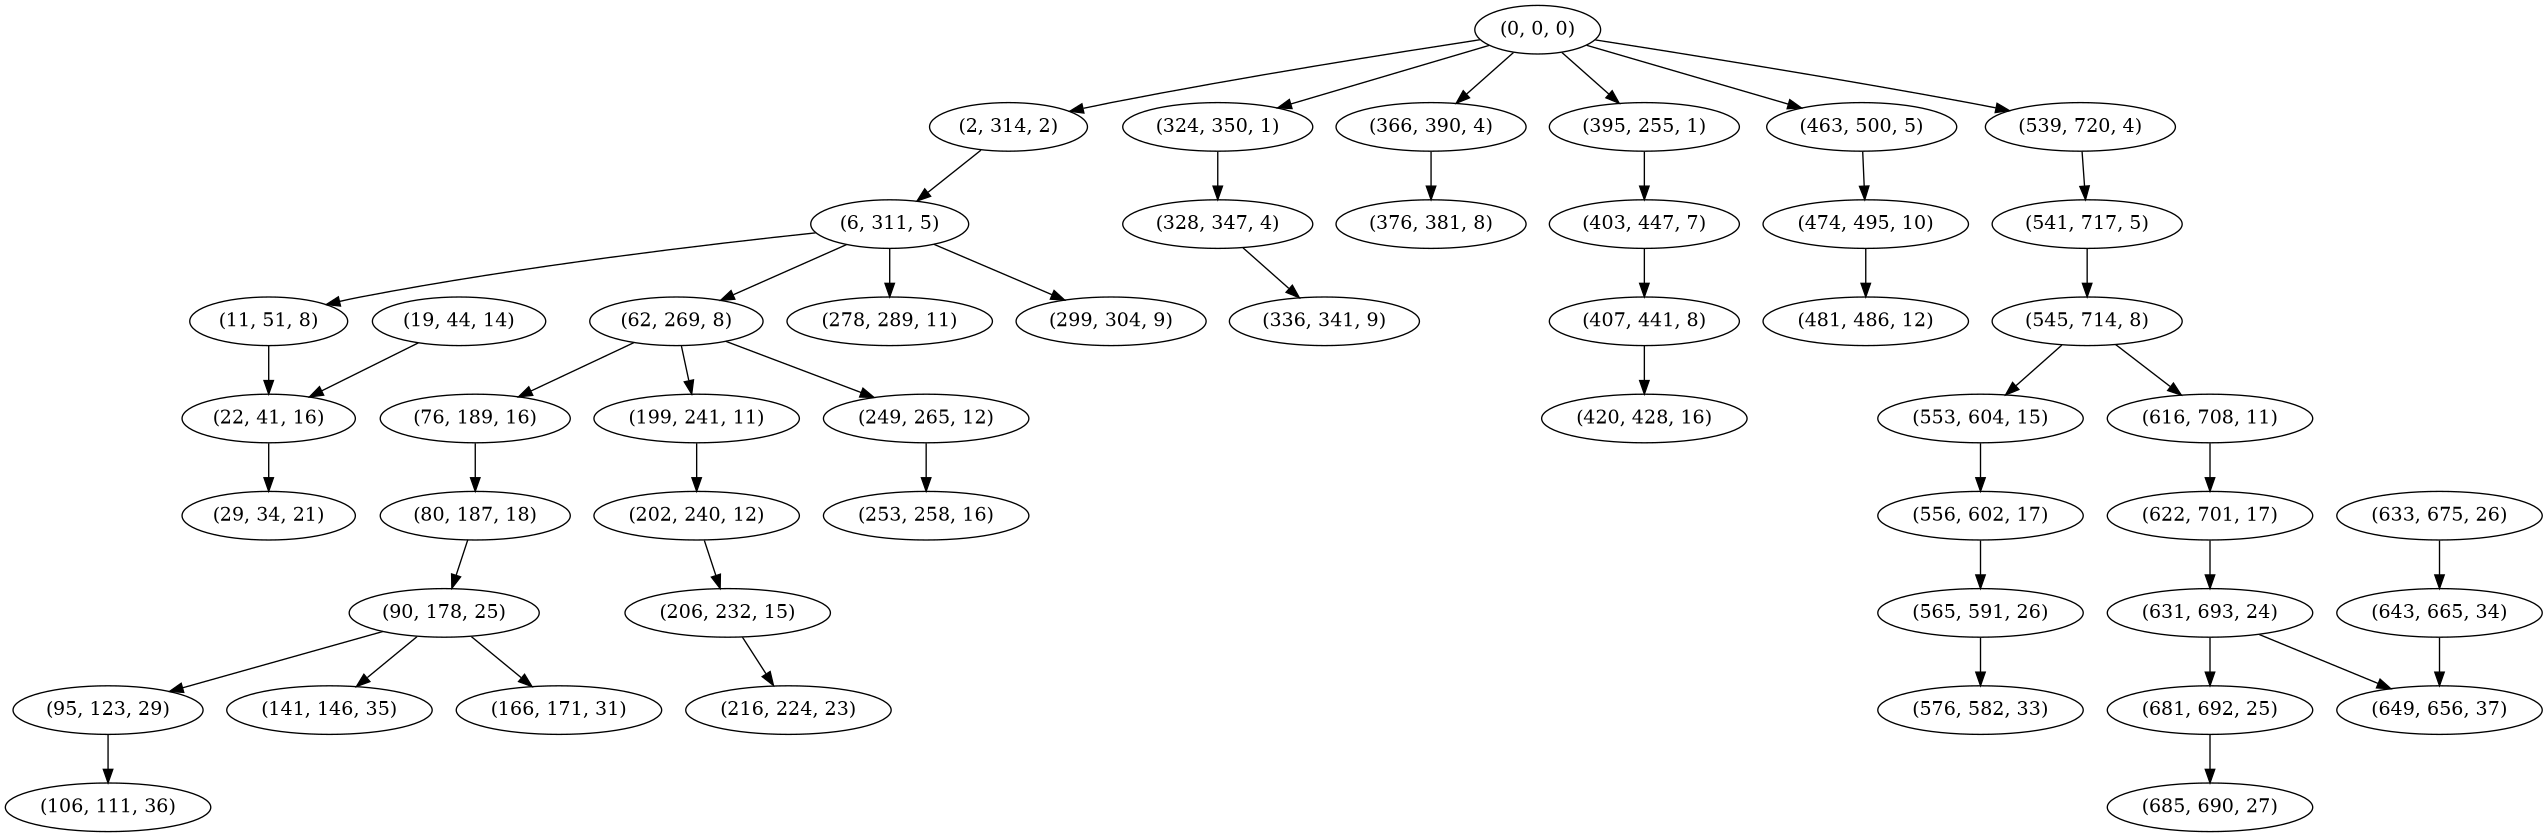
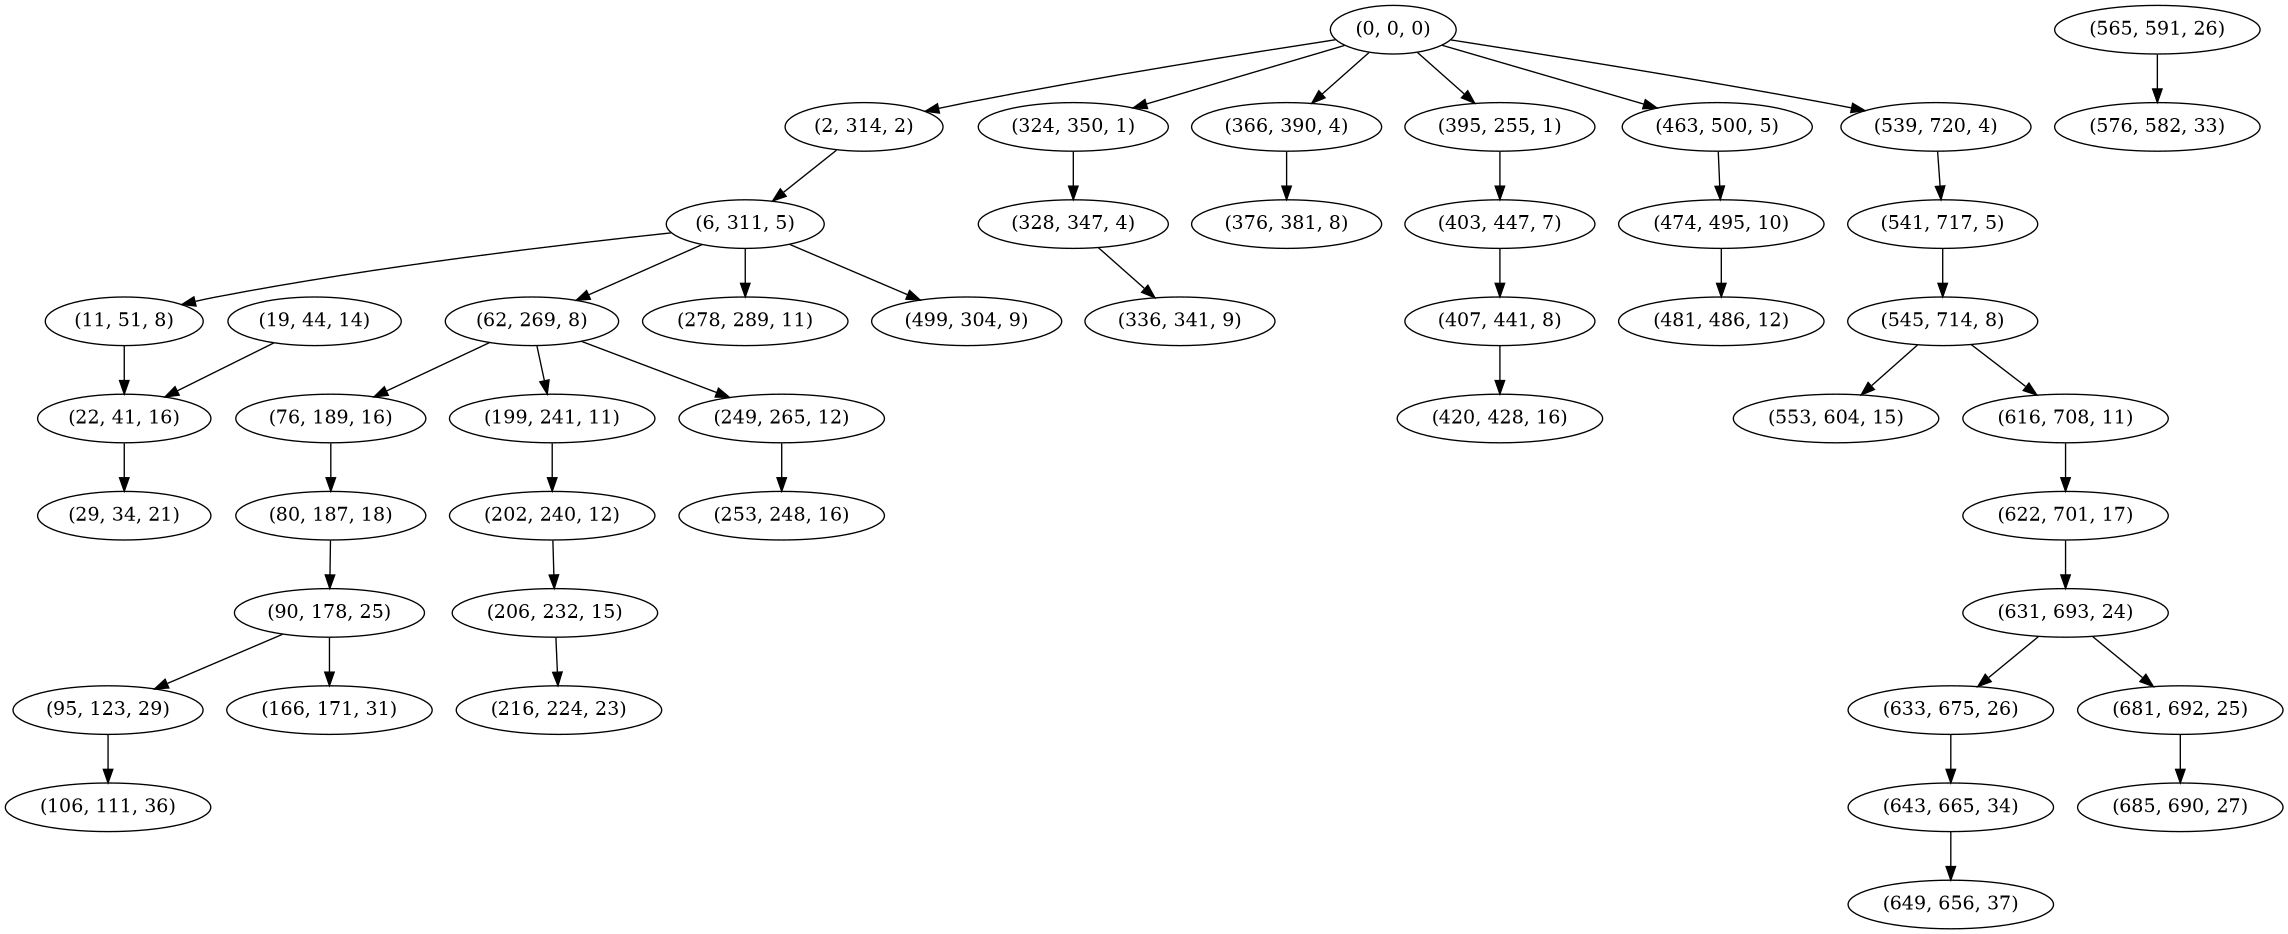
node "(299, 304, 9)": label "(299, 304, 9)" -> "(499, 304, 9)"
node "(253, 258, 16)": label "(253, 258, 16)" -> "(253, 248, 16)"
node "(556, 602, 17)": removed
edge "(631, 693, 24)" -> "(649, 656, 37)": now "(631, 693, 24)" -> "(633, 675, 26)"
node "(141, 146, 35)": removed
